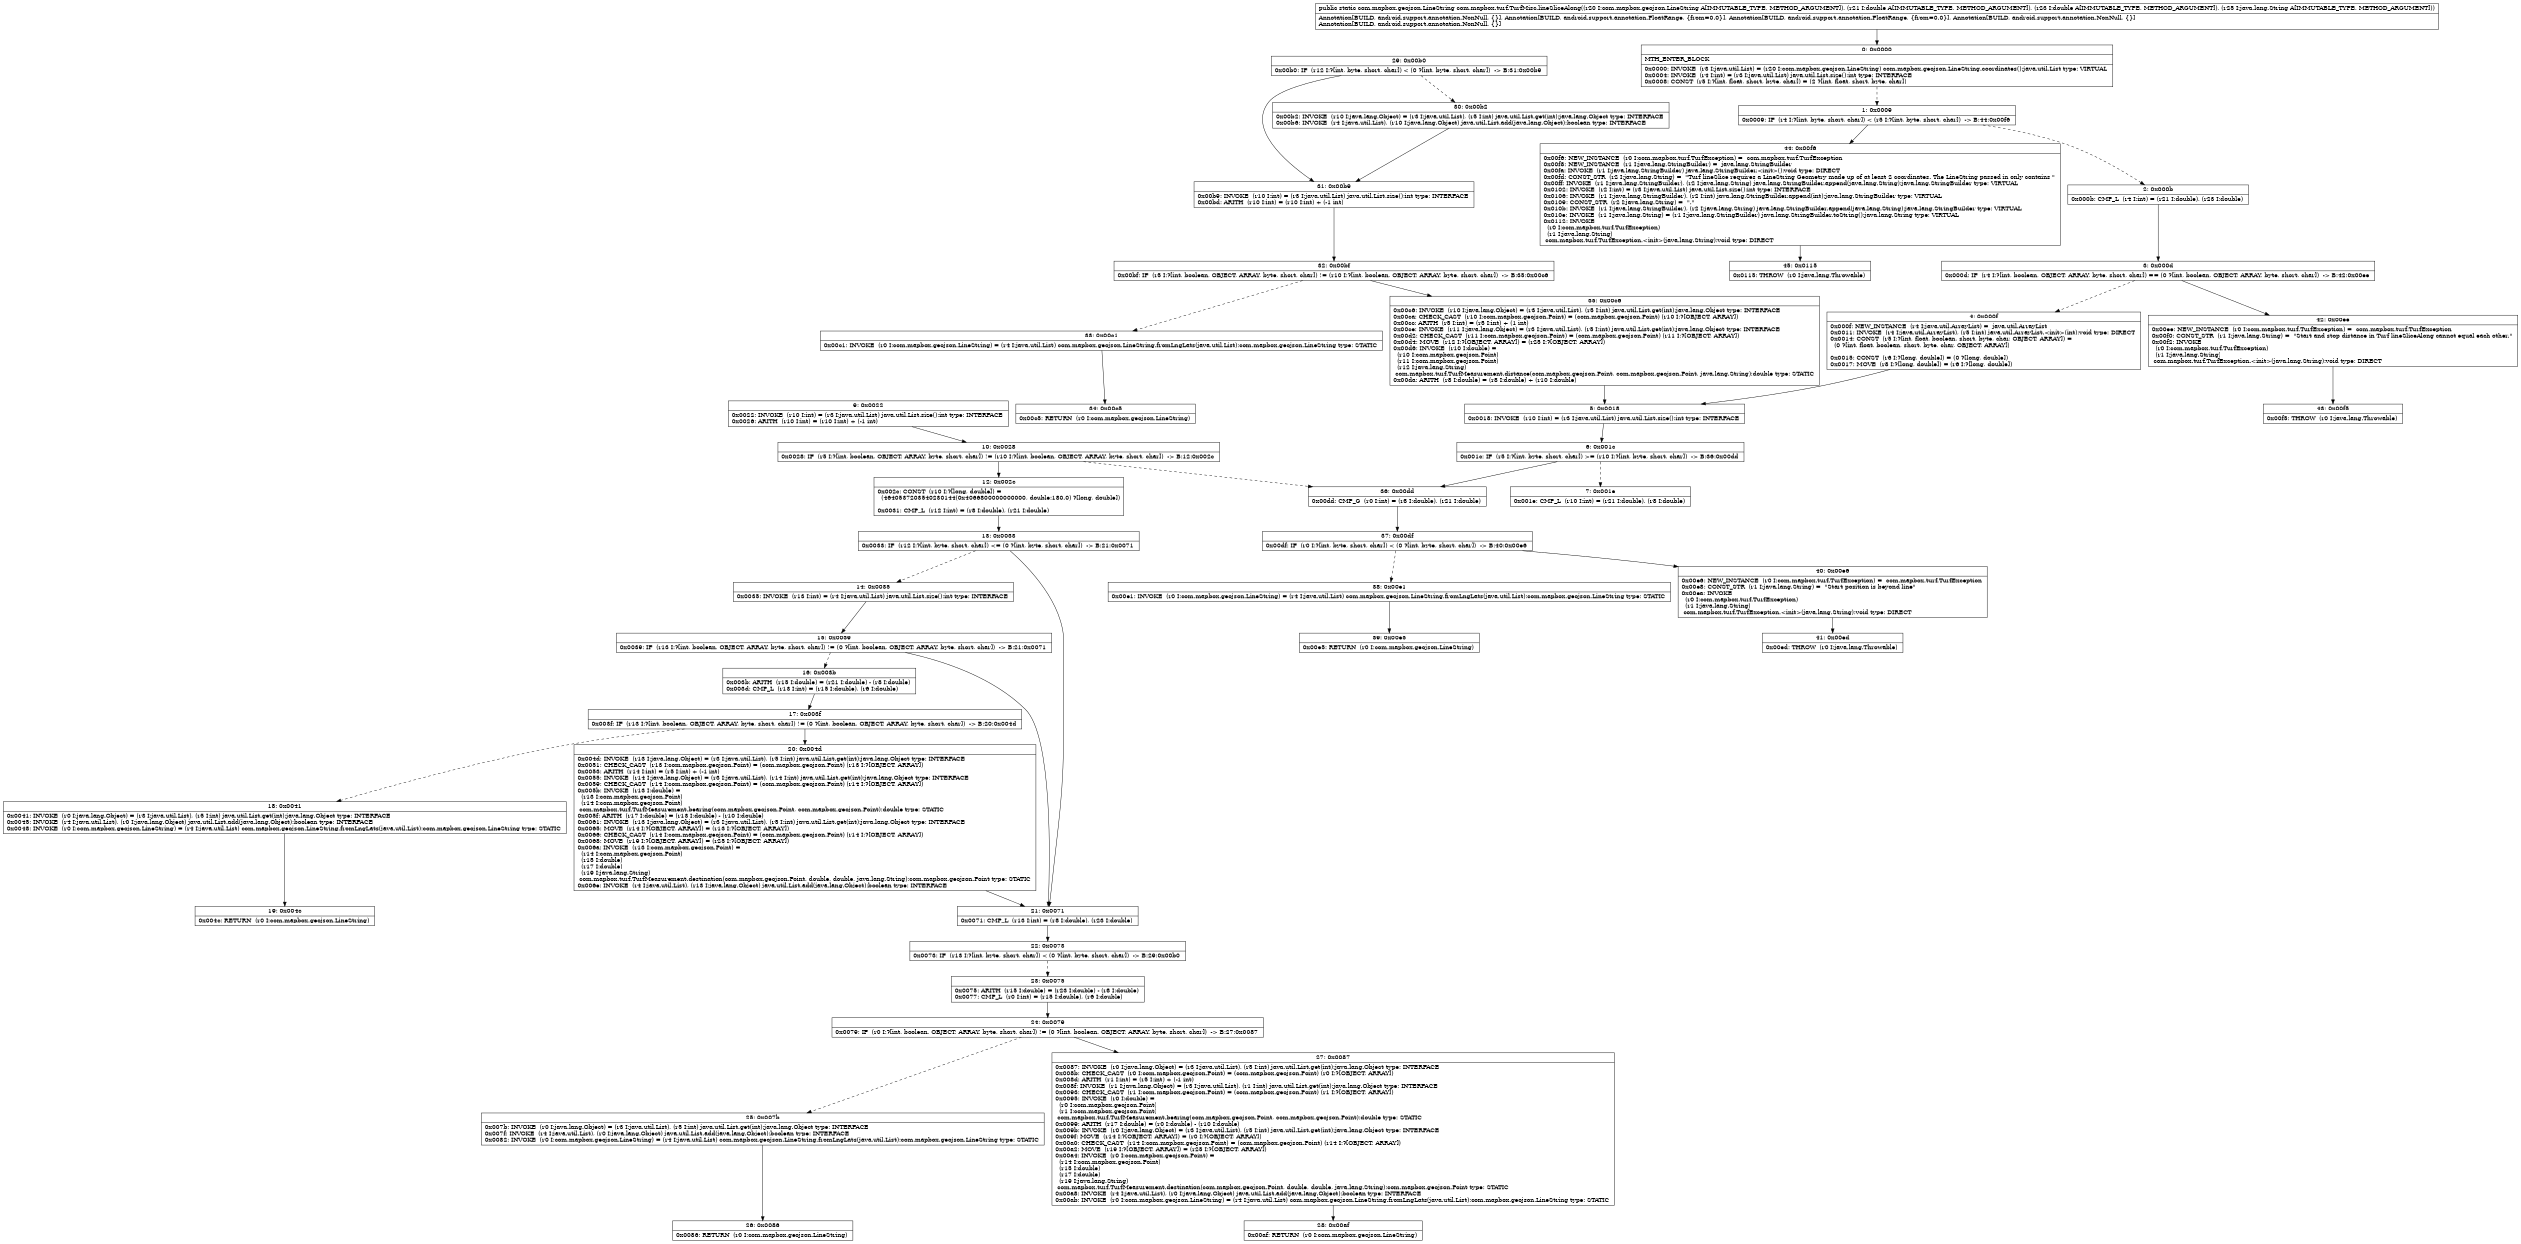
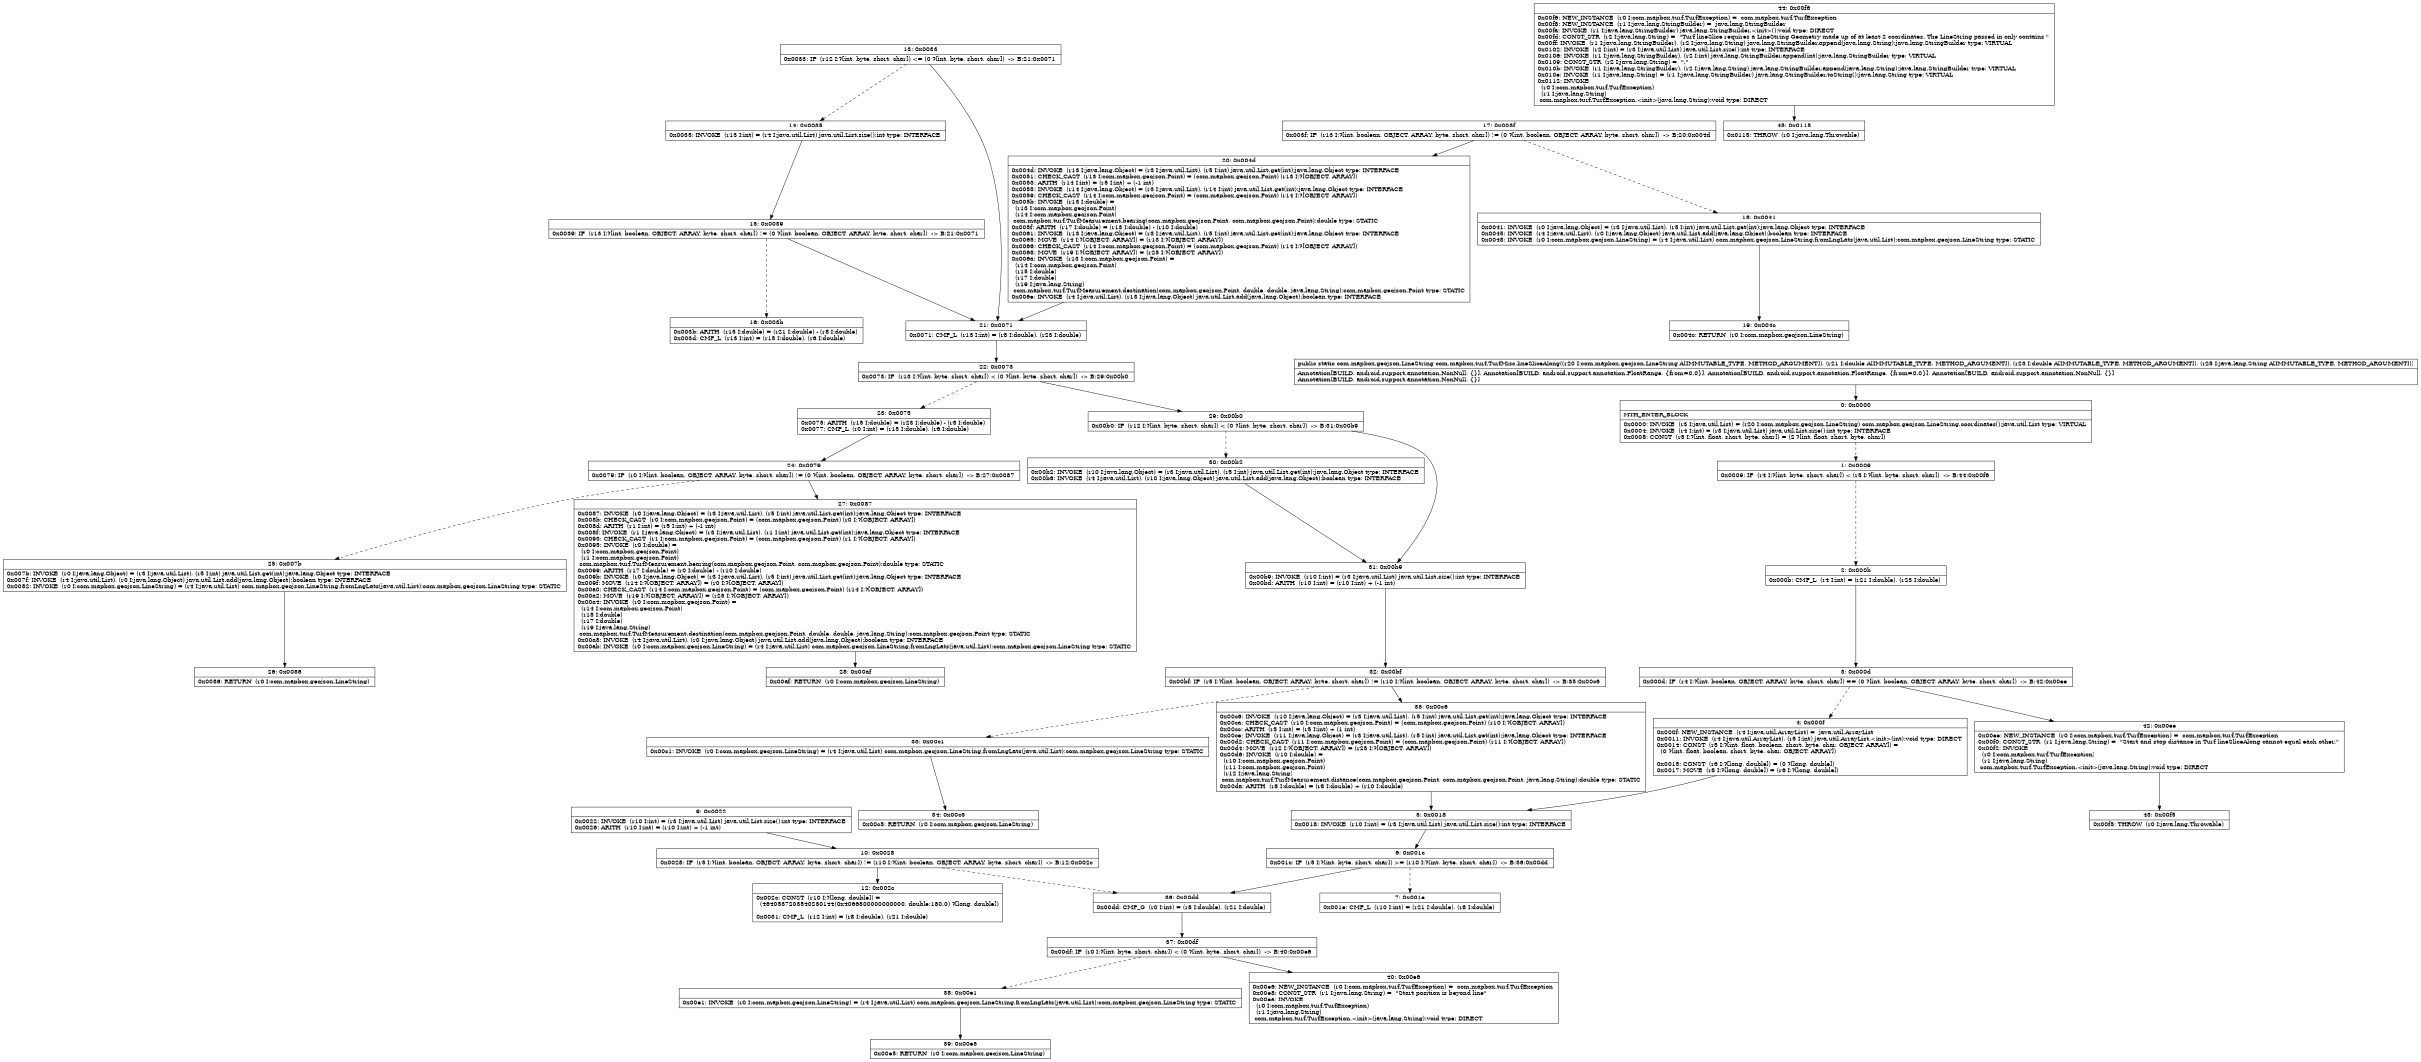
edge "1: 0x0009" -> "44: 0x00f6": removed
edge "22: 0x0073" -> "29: 0x00b0": added
edge "12: 0x002c" -> "13: 0x0033": removed
node "41: 0x00ed": removed
edge "16: 0x003b" -> "17: 0x003f": removed
